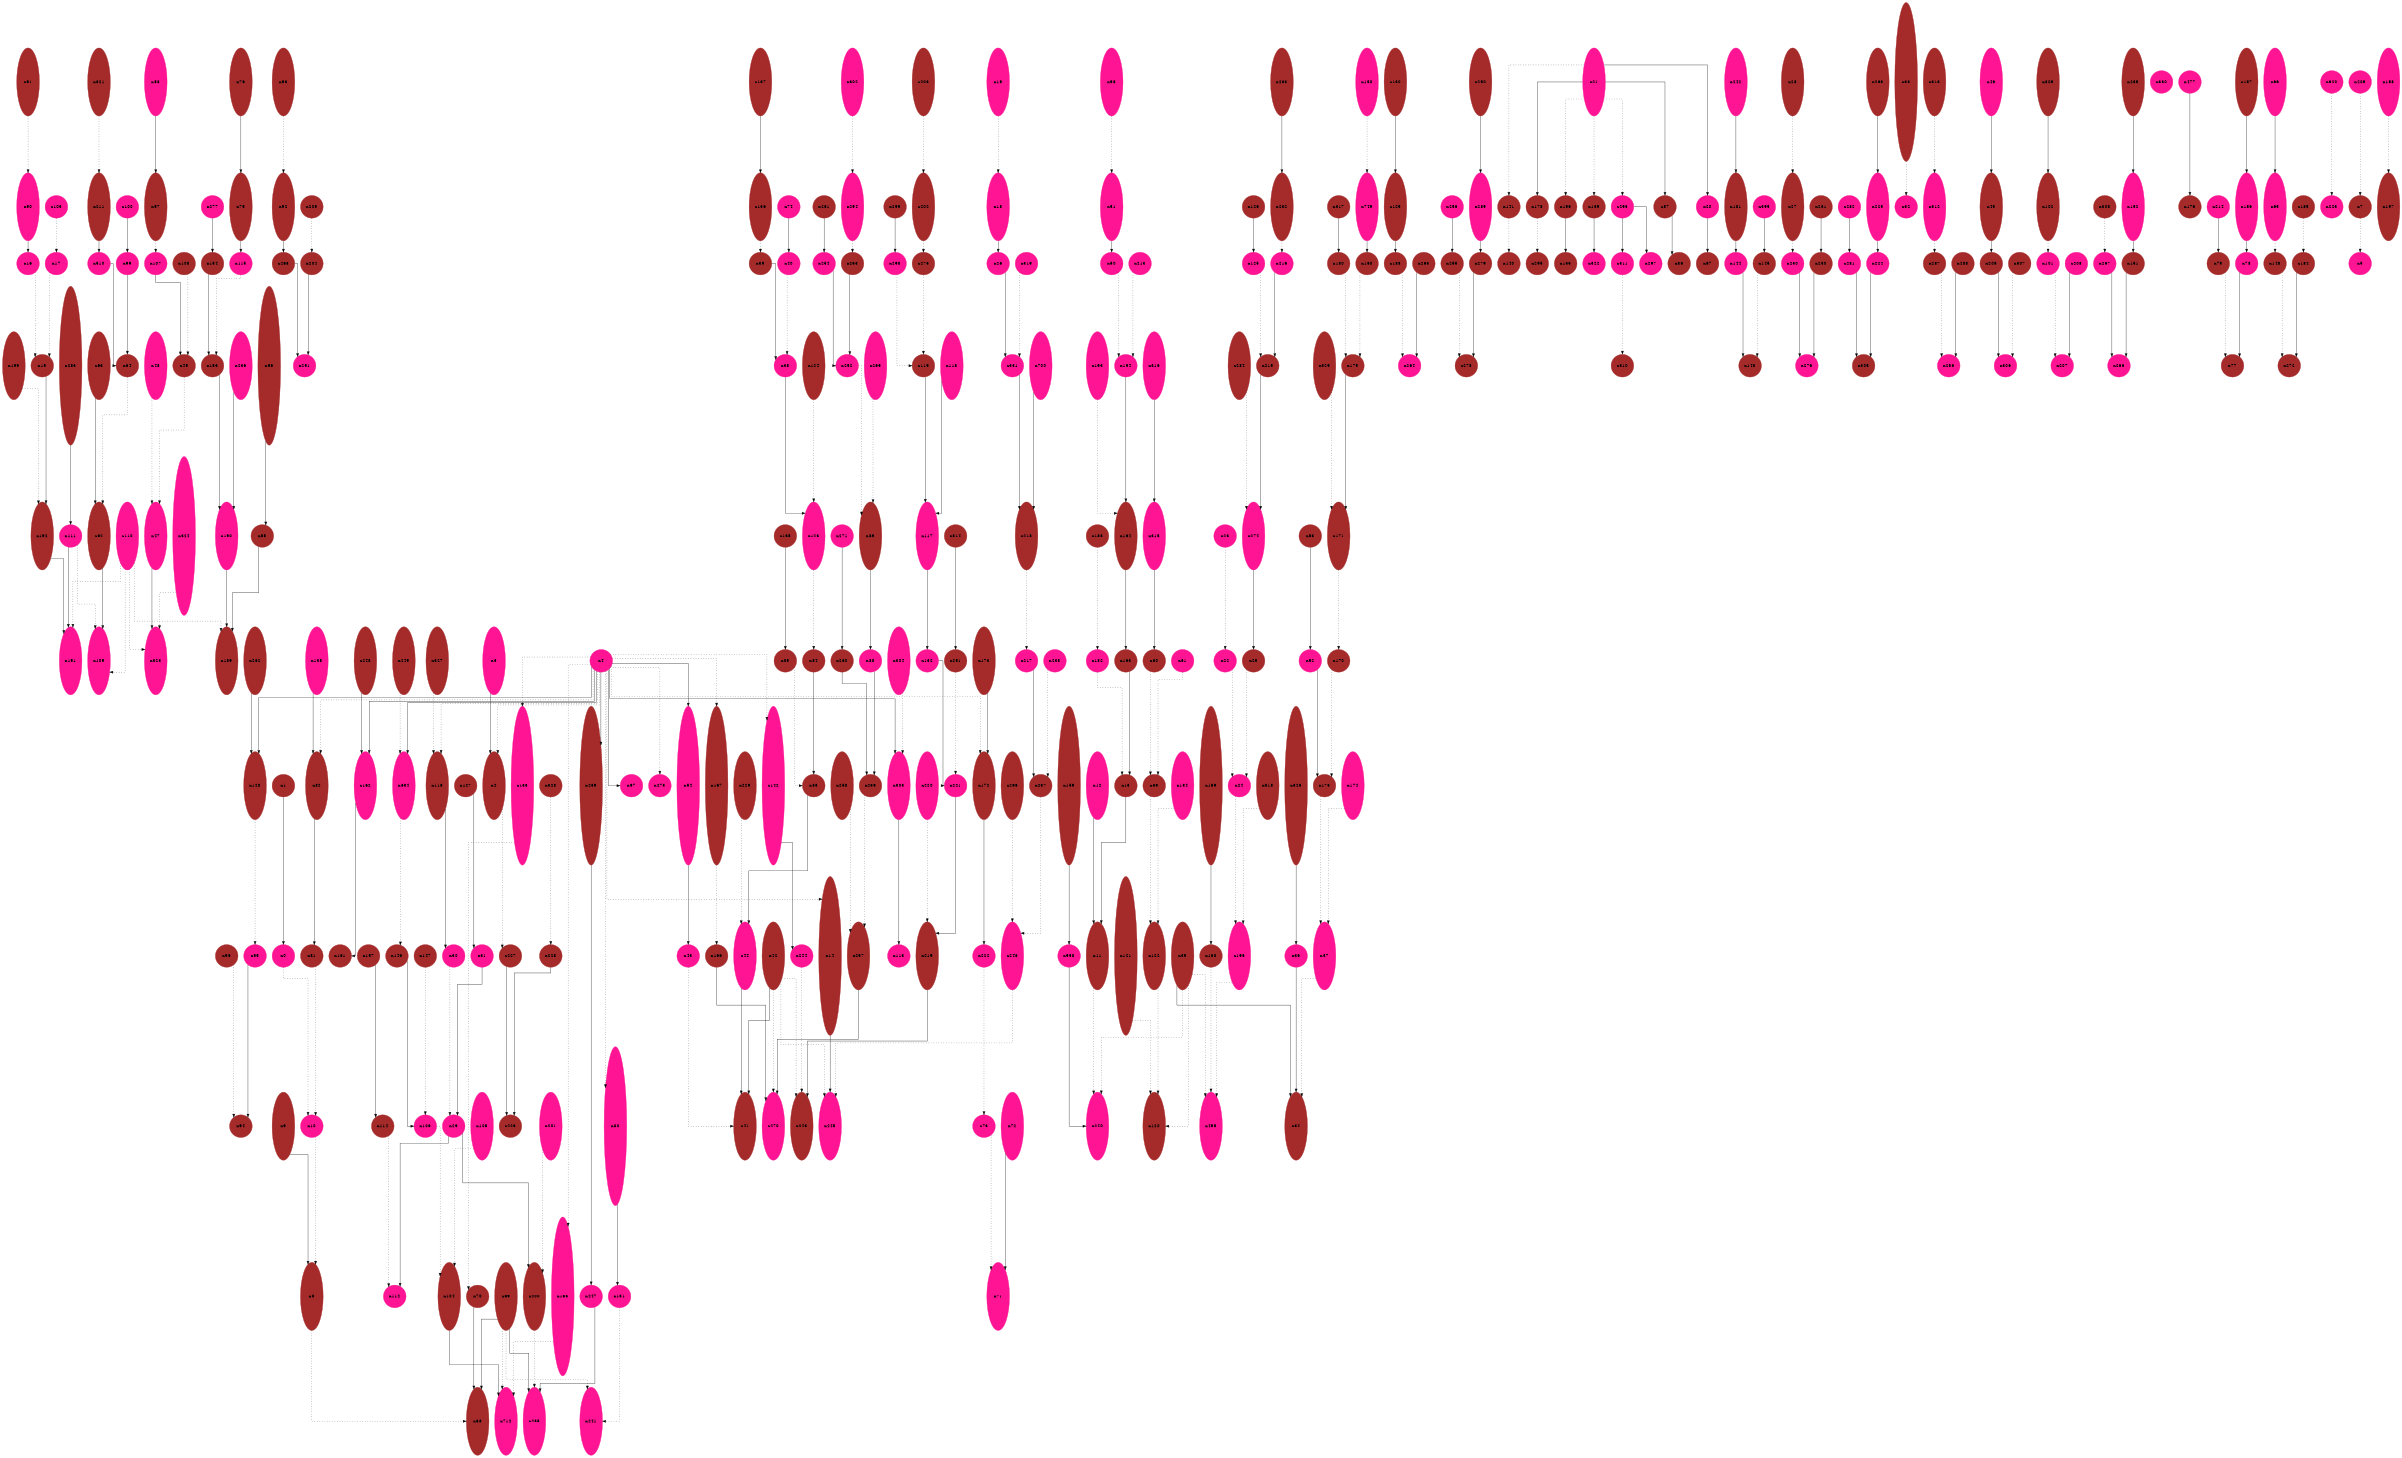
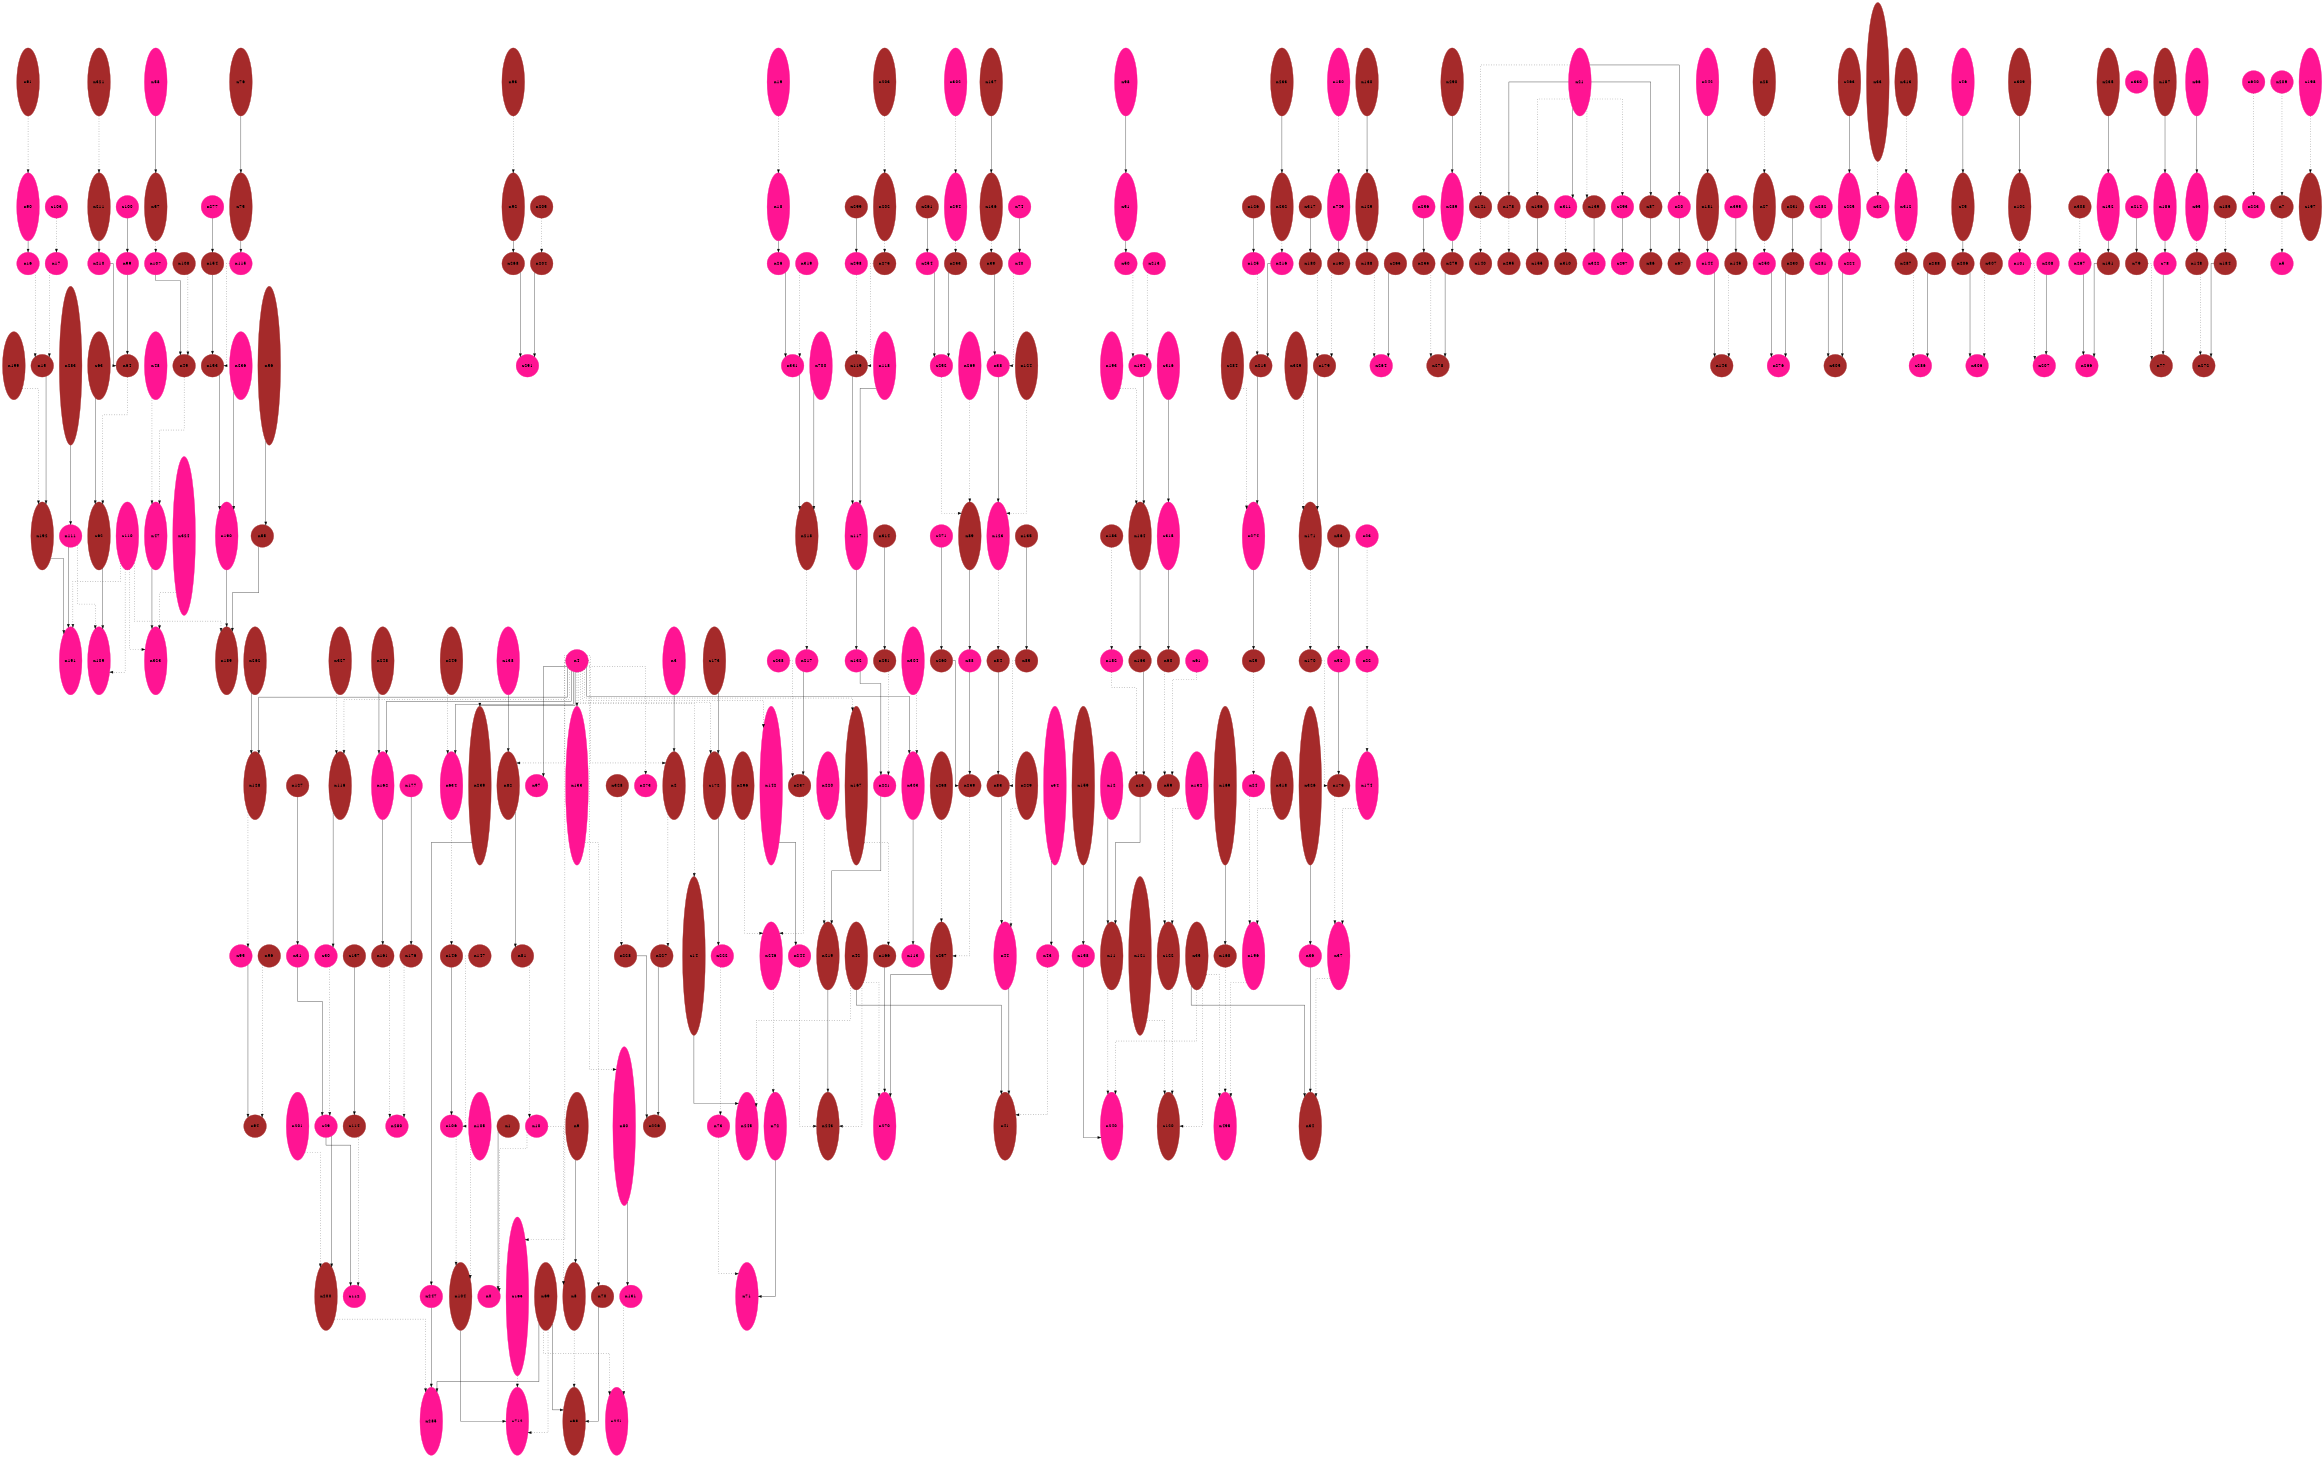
node "n477": label "n477" -> "n177"
edge "n98" -> "n51": style dotted -> solid
edge "n293" -> "n311": now "n21" -> "n311"
node "n510": label "n510" -> "n210"
edge "n4" -> "n54": removed
edge "n22" -> "n24": now "n22" -> "n174"
node "n958": label "n958" -> "n158"
edge "n0" -> "n10": reversed
edge "n246" -> "n245": now "n246" -> "n72"
node "n280": added
